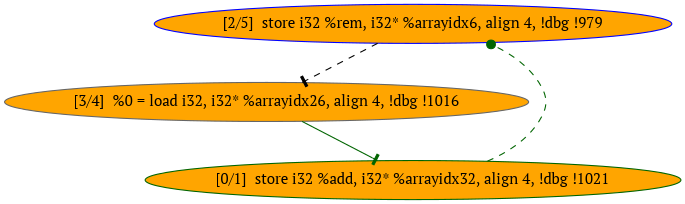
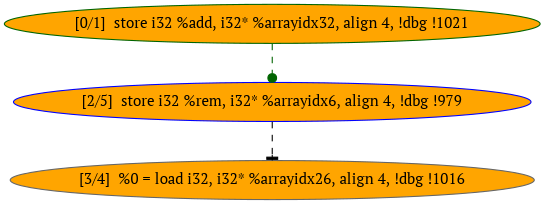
edge "[3/4]  %0 = load i32, i32* %arrayidx26, align 4, !dbg !1016" -> "[0/1]  store i32 %add, i32* %arrayidx32, align 4, !dbg !1021": removed
